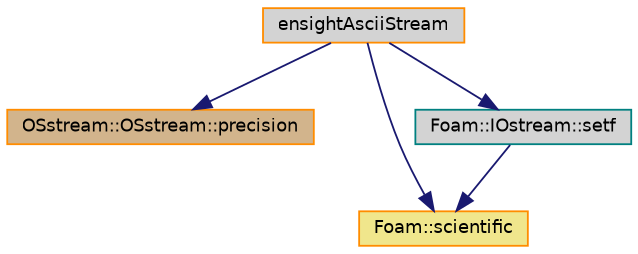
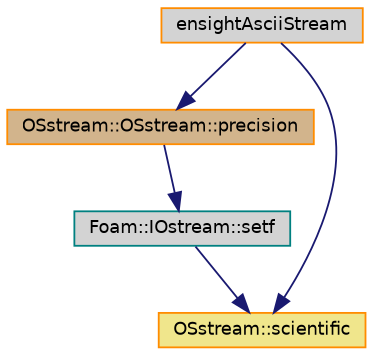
edge "ensightAsciiStream" -> "Foam::IOstream::setf": now "OSstream::OSstream::precision" -> "Foam::IOstream::setf"
node "Foam::scientific": label "Foam::scientific" -> "OSstream::scientific"
